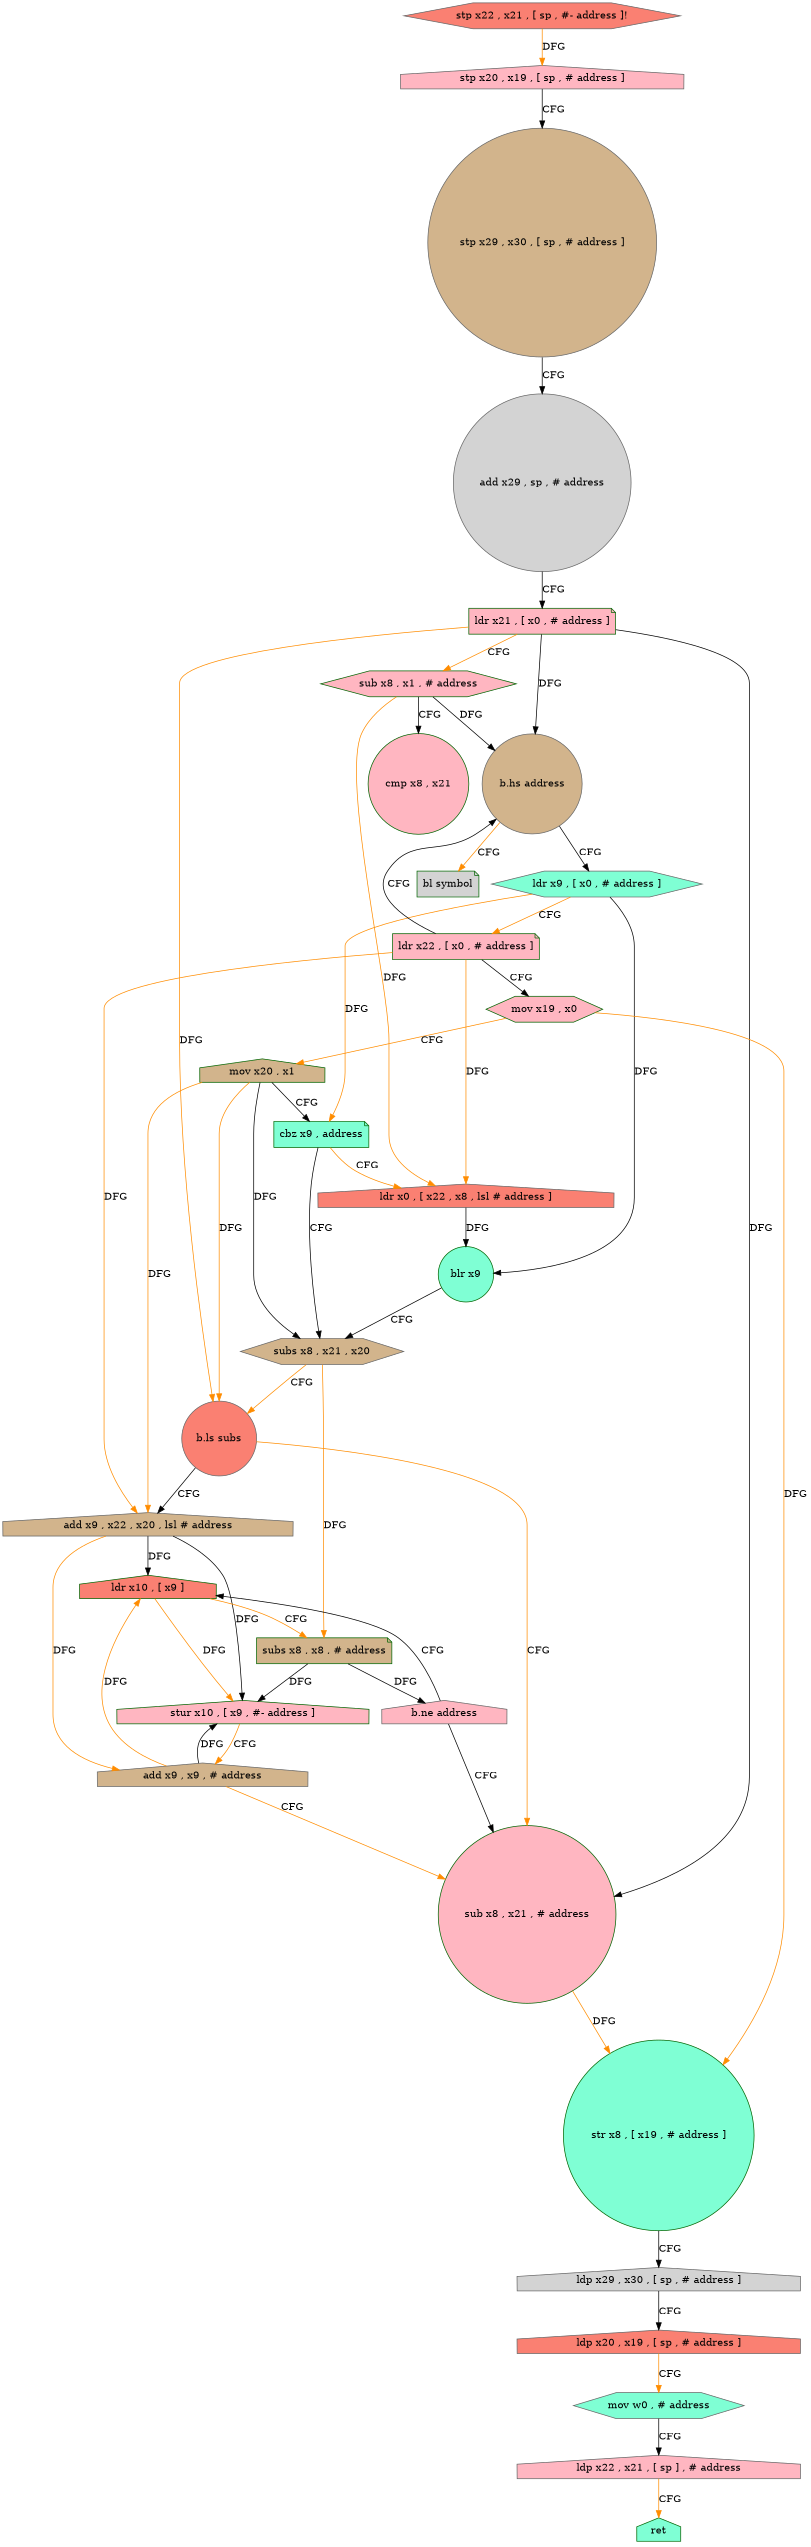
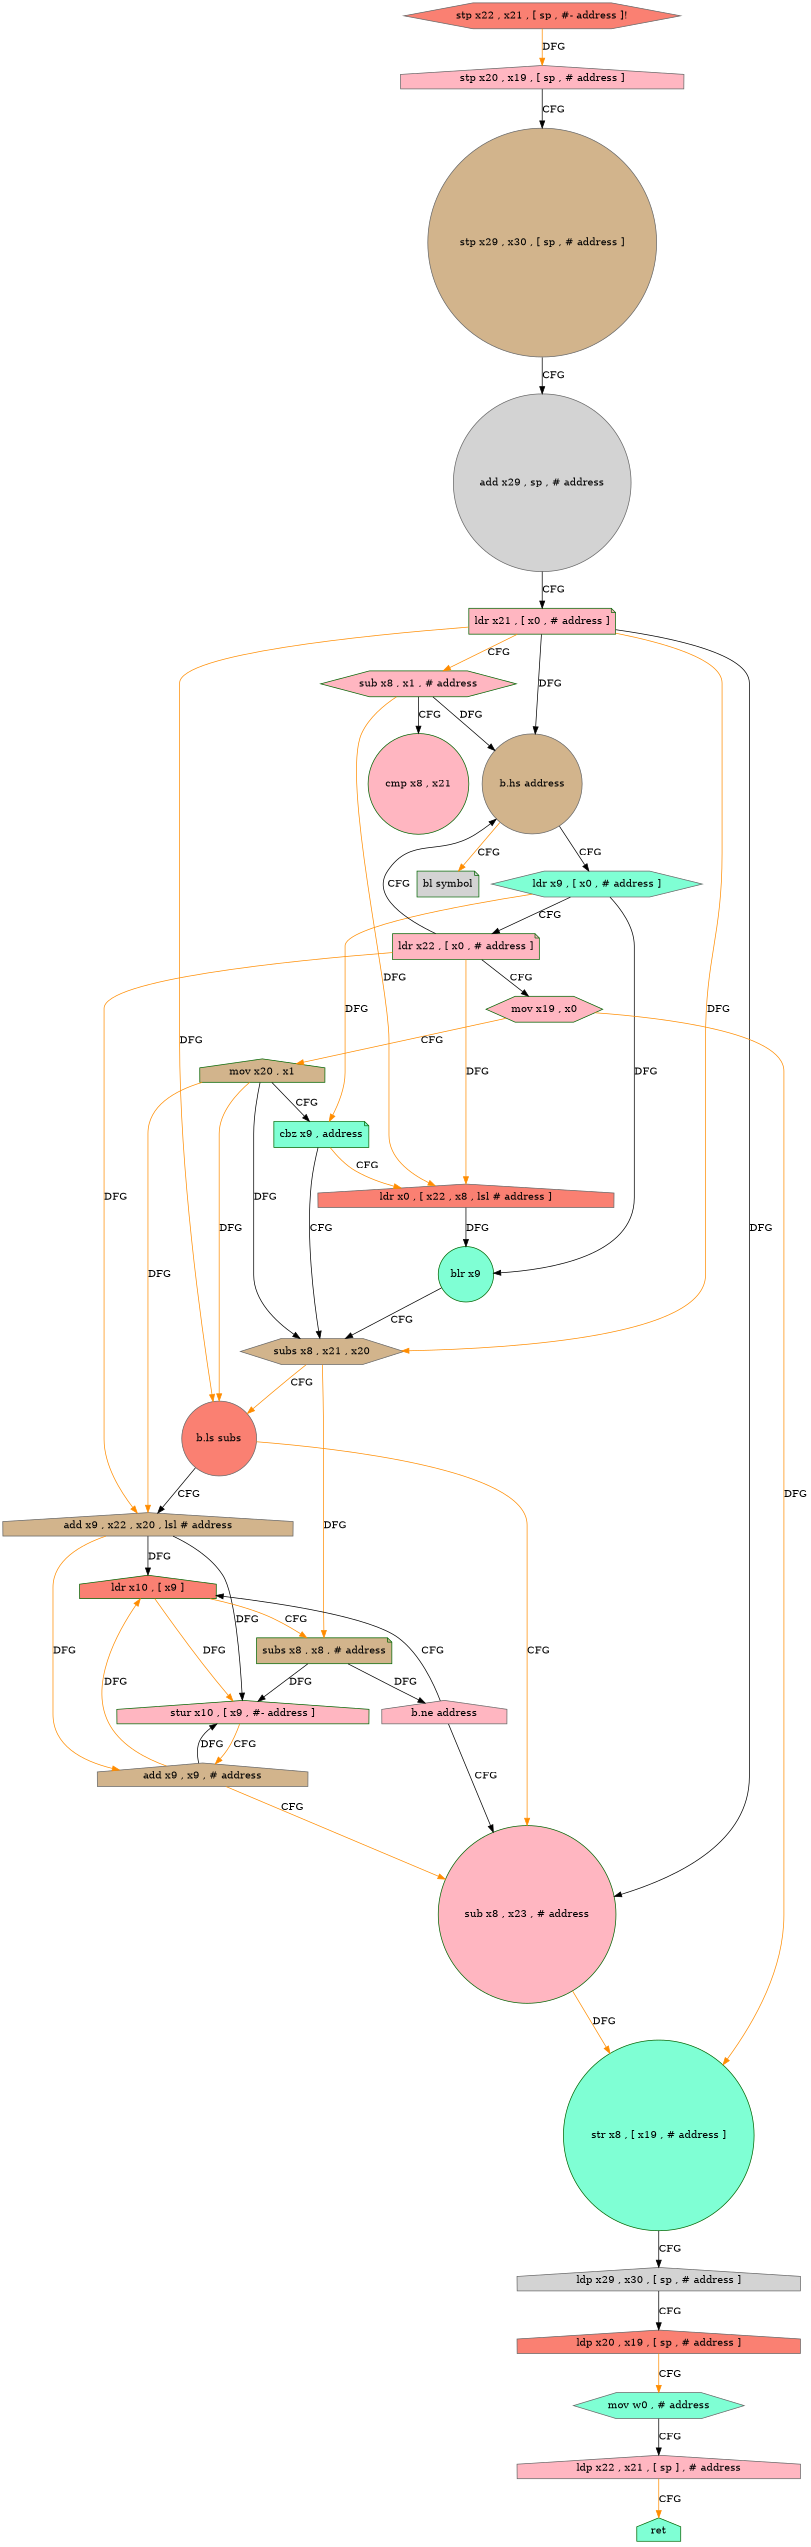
edge "ldr x9 , [ x0 , # address ]" -> "ldr x22 , [ x0 , # address ]": color darkorange -> black
edge "ldr x21 , [ x0 , # address ]" -> "subs x8 , x21 , x20": added, label "DFG"
node "sub x8 , x21 , # address": label "sub x8 , x21 , # address" -> "sub x8 , x23 , # address"
